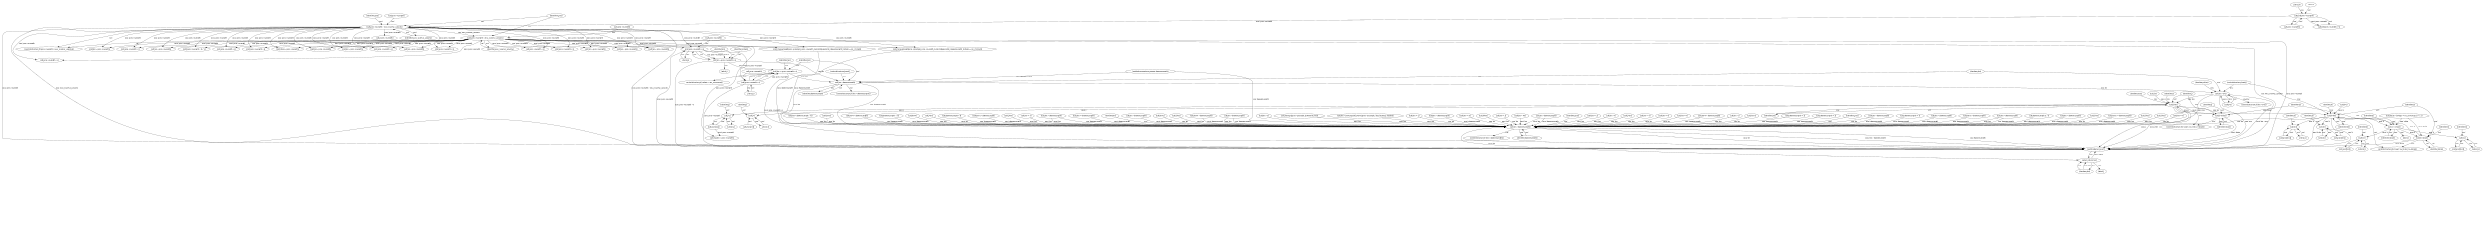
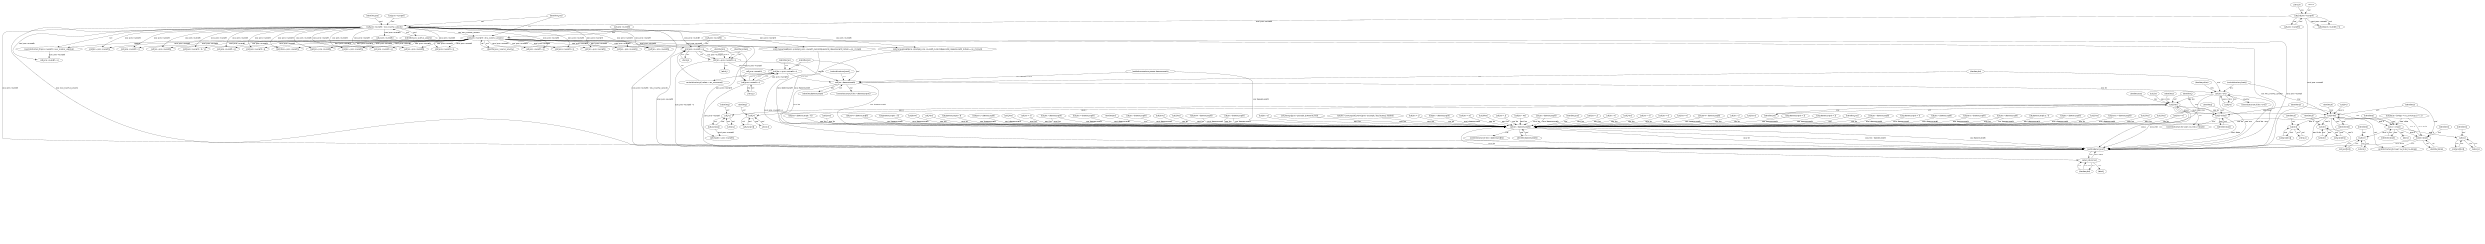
edge "(Call,pIns->nLength = MAX_SAMPLE_LENGTH)" -> "(ControlStructure,if (pIns->nLength > MAX_SAMPLE_LENGTH))": label "AST: " -> "LENGTH: "
edge "(Call,len = pIns->nLength * 6)" -> "(Call,pIns->nLength * 6)": now "(ControlStructure,if (nFlags == RS_STIPCM32S))" -> "(Call,pIns->nLength * 6)"
edge "(Call,pIns->nLength = MAX_SAMPLE_LENGTH)" -> "(Call,pIns->nLength * 3)": now "(ControlStructure,if (pIns->nLength > MAX_SAMPLE_LENGTH))" -> "(Call,pIns->nLength * 3)"
edge "(Call,j+1)" -> "(Call,pSrc[j+1])": added, label "AST:"
edge "(Call,(int)pIns->nLength)" -> "(MethodReturn,UINT)": added, label "DDG: pIns->nLength"
